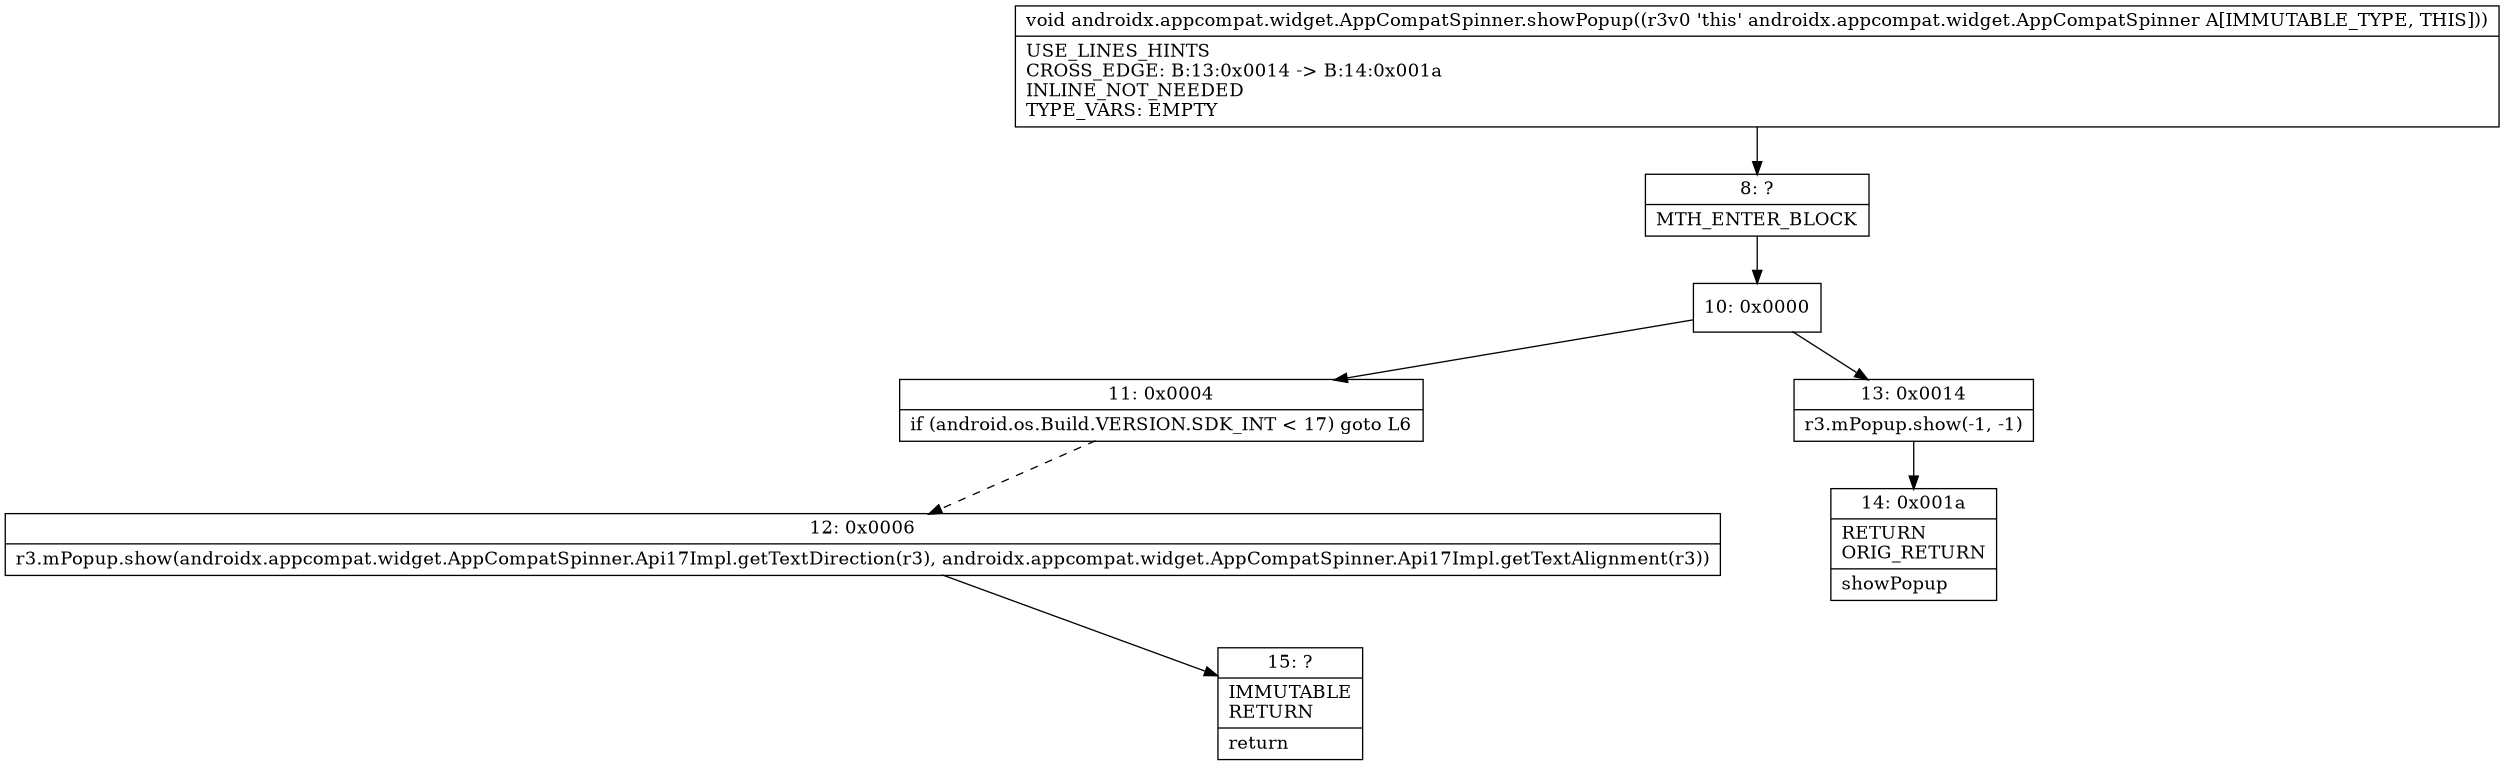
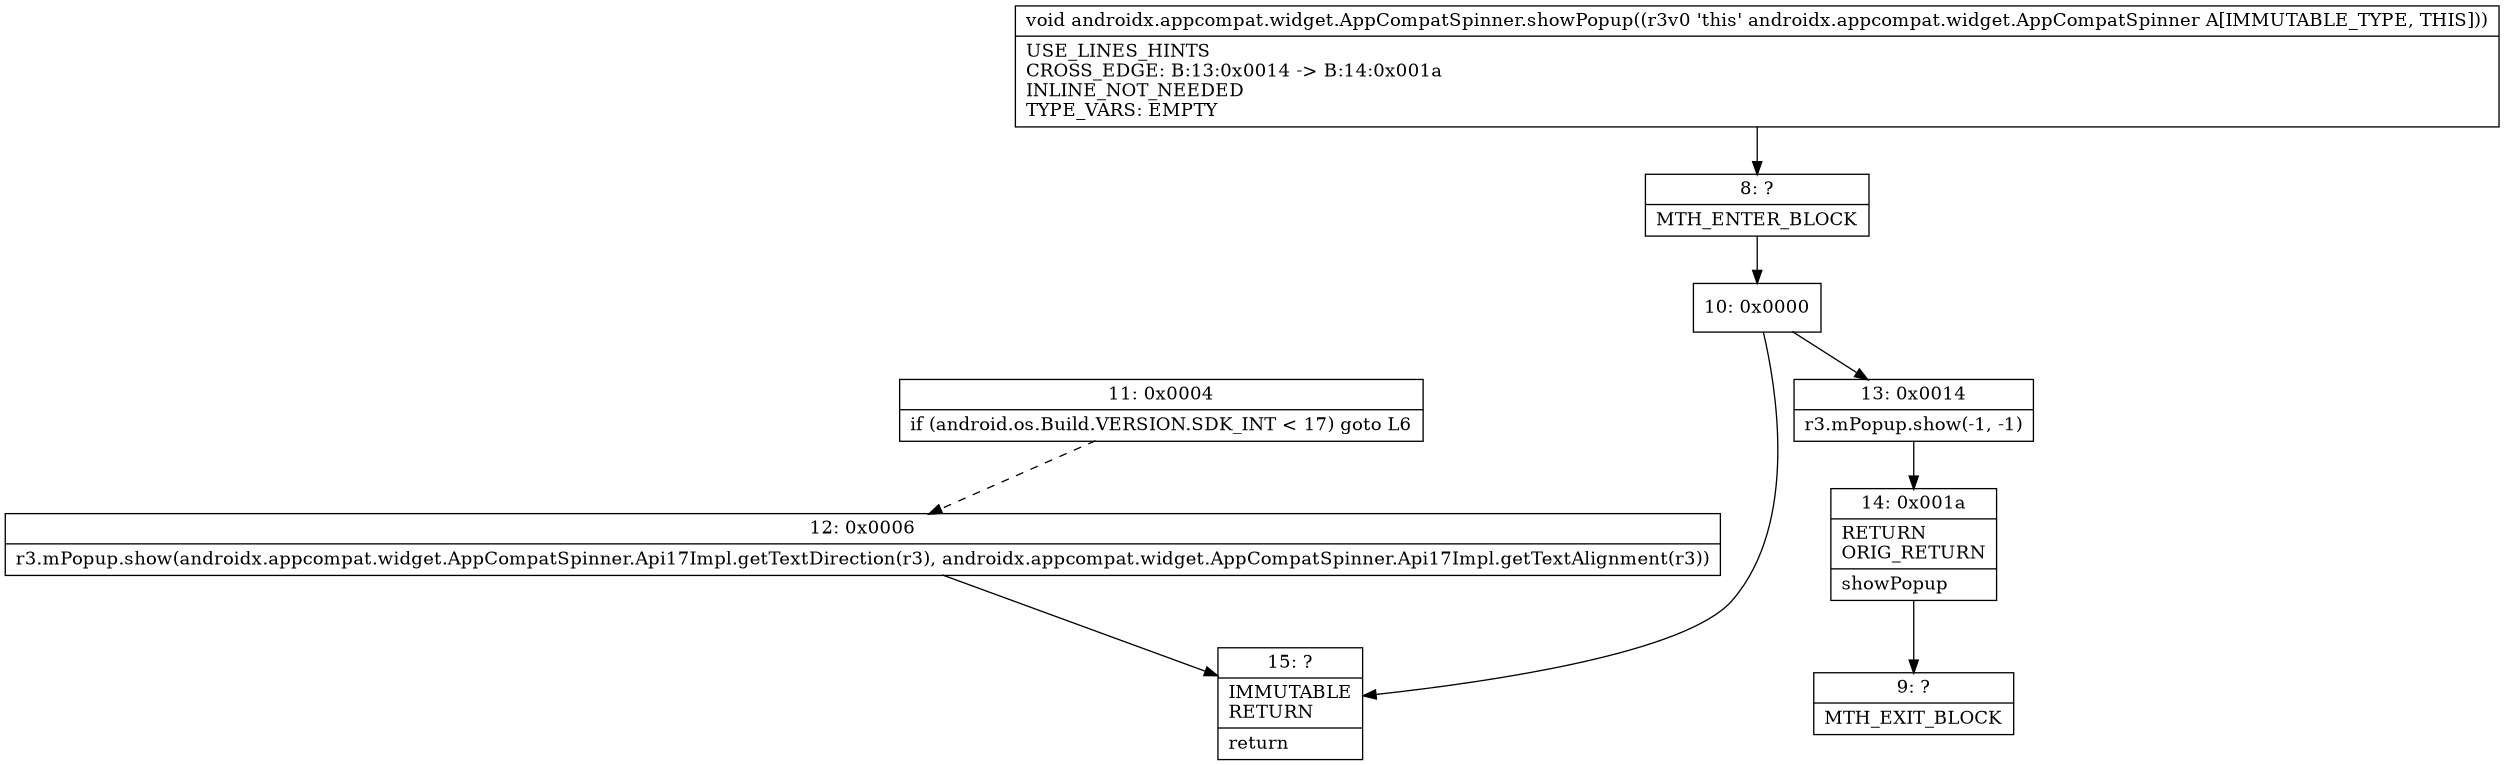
edge "10: 0x0000" -> "11: 0x0004": now "10: 0x0000" -> "15: ?"
node "9: ?": added
